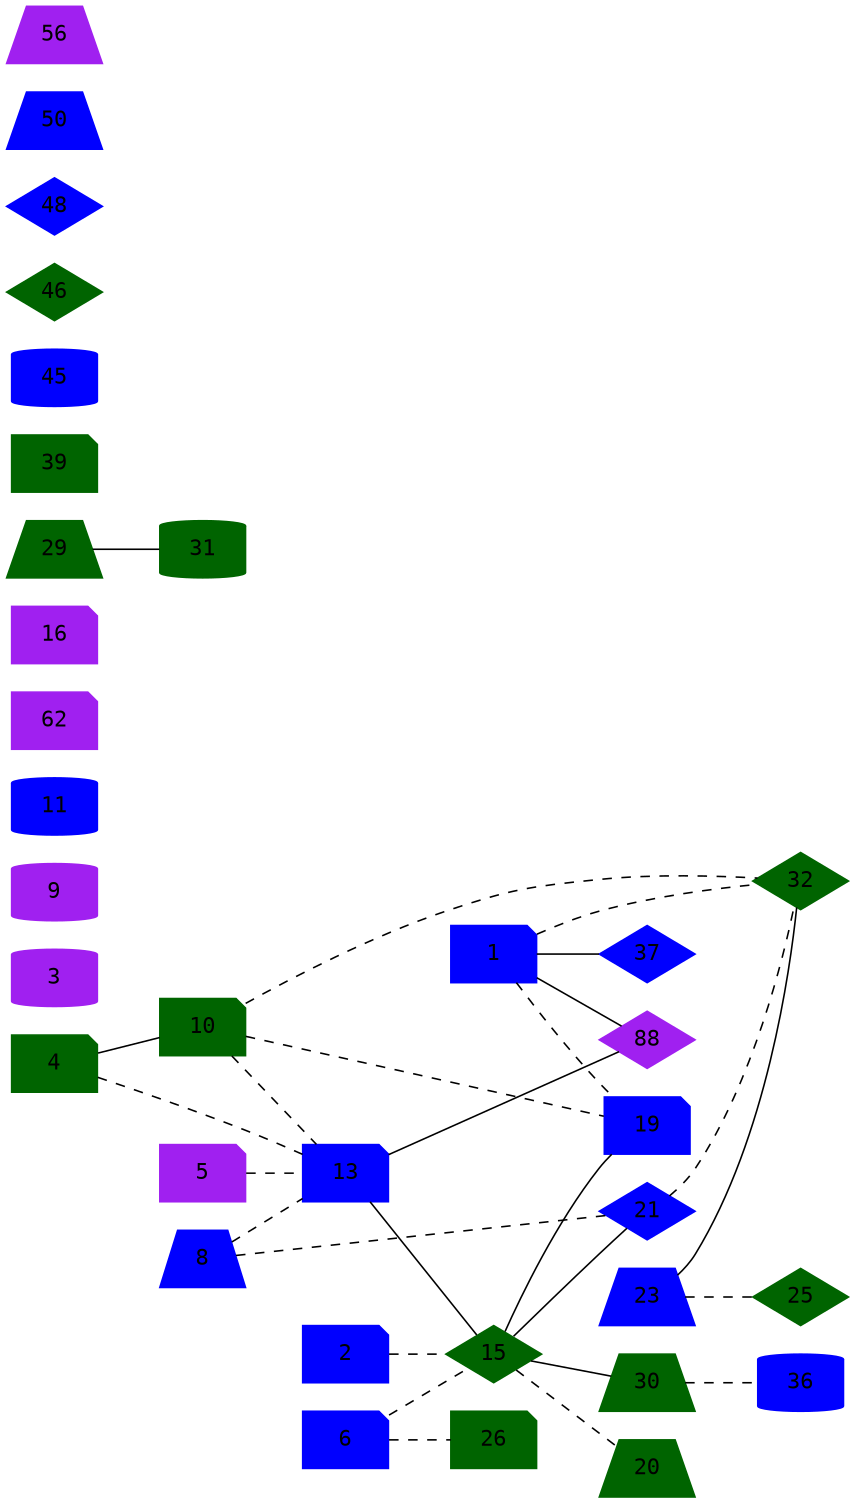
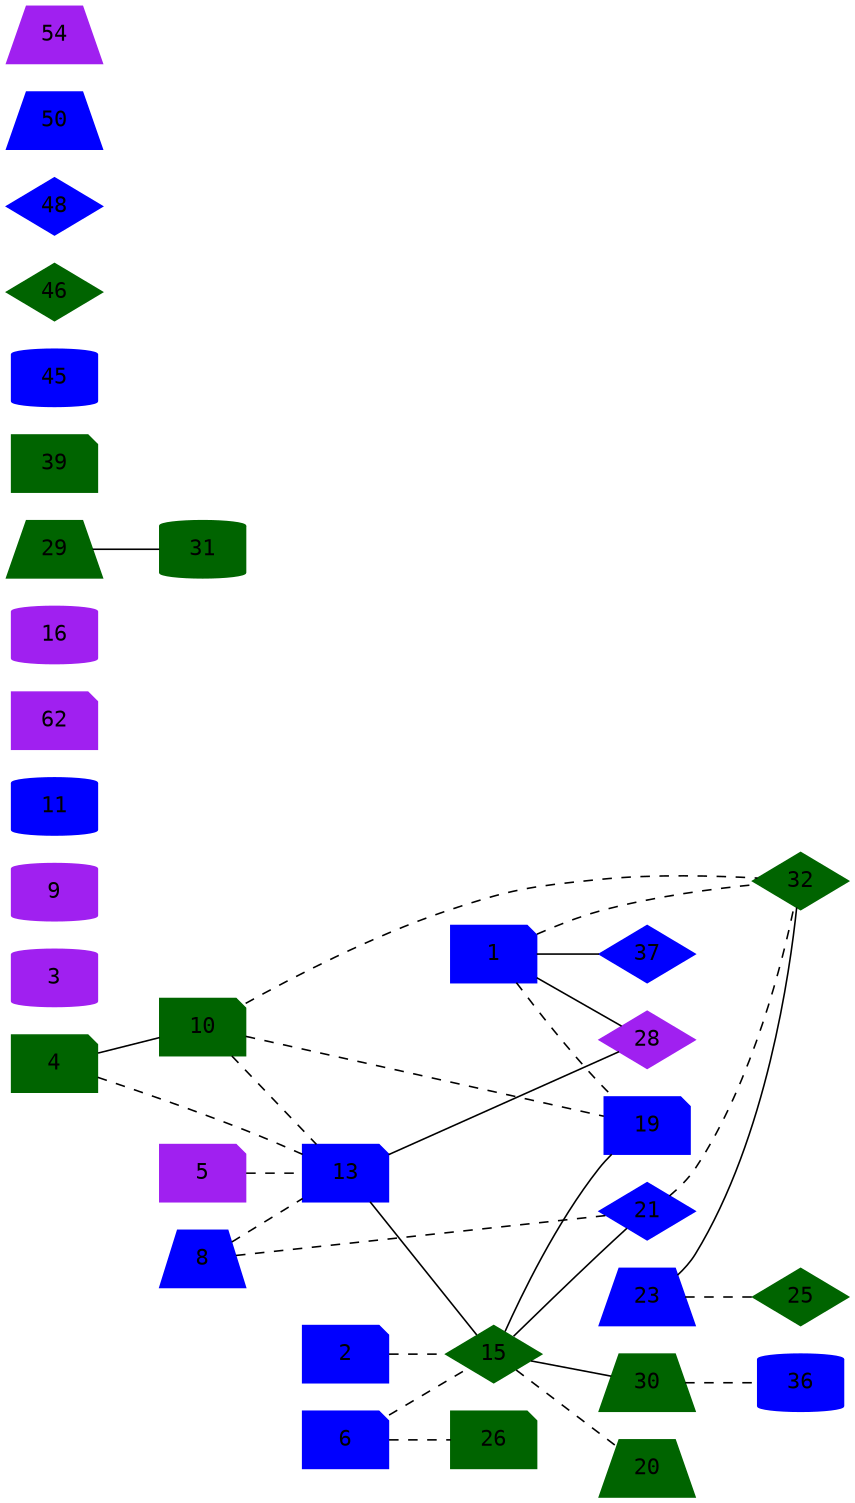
node "56": label "56" -> "54"
node "16": shape note -> cylinder
node "88": label "88" -> "28"
